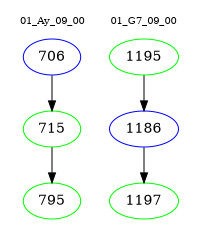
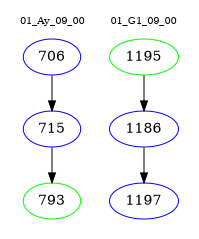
cluster "01_G7_09_00": label "01_G7_09_00" -> "01_G1_09_00"
node "715": color green -> blue
node "795": label "795" -> "793"
node "1197": color green -> blue
